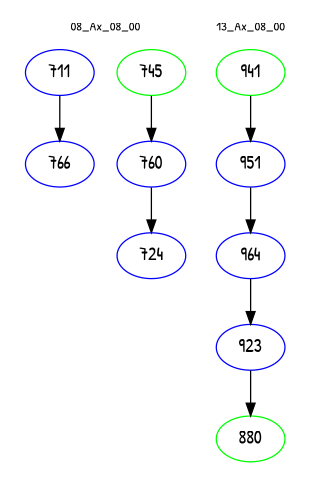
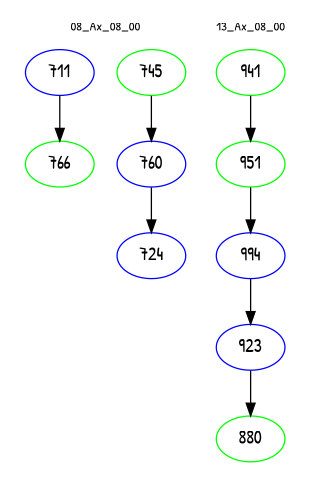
node "766": color blue -> green
node "951": color blue -> green
node "964": label "964" -> "994"
